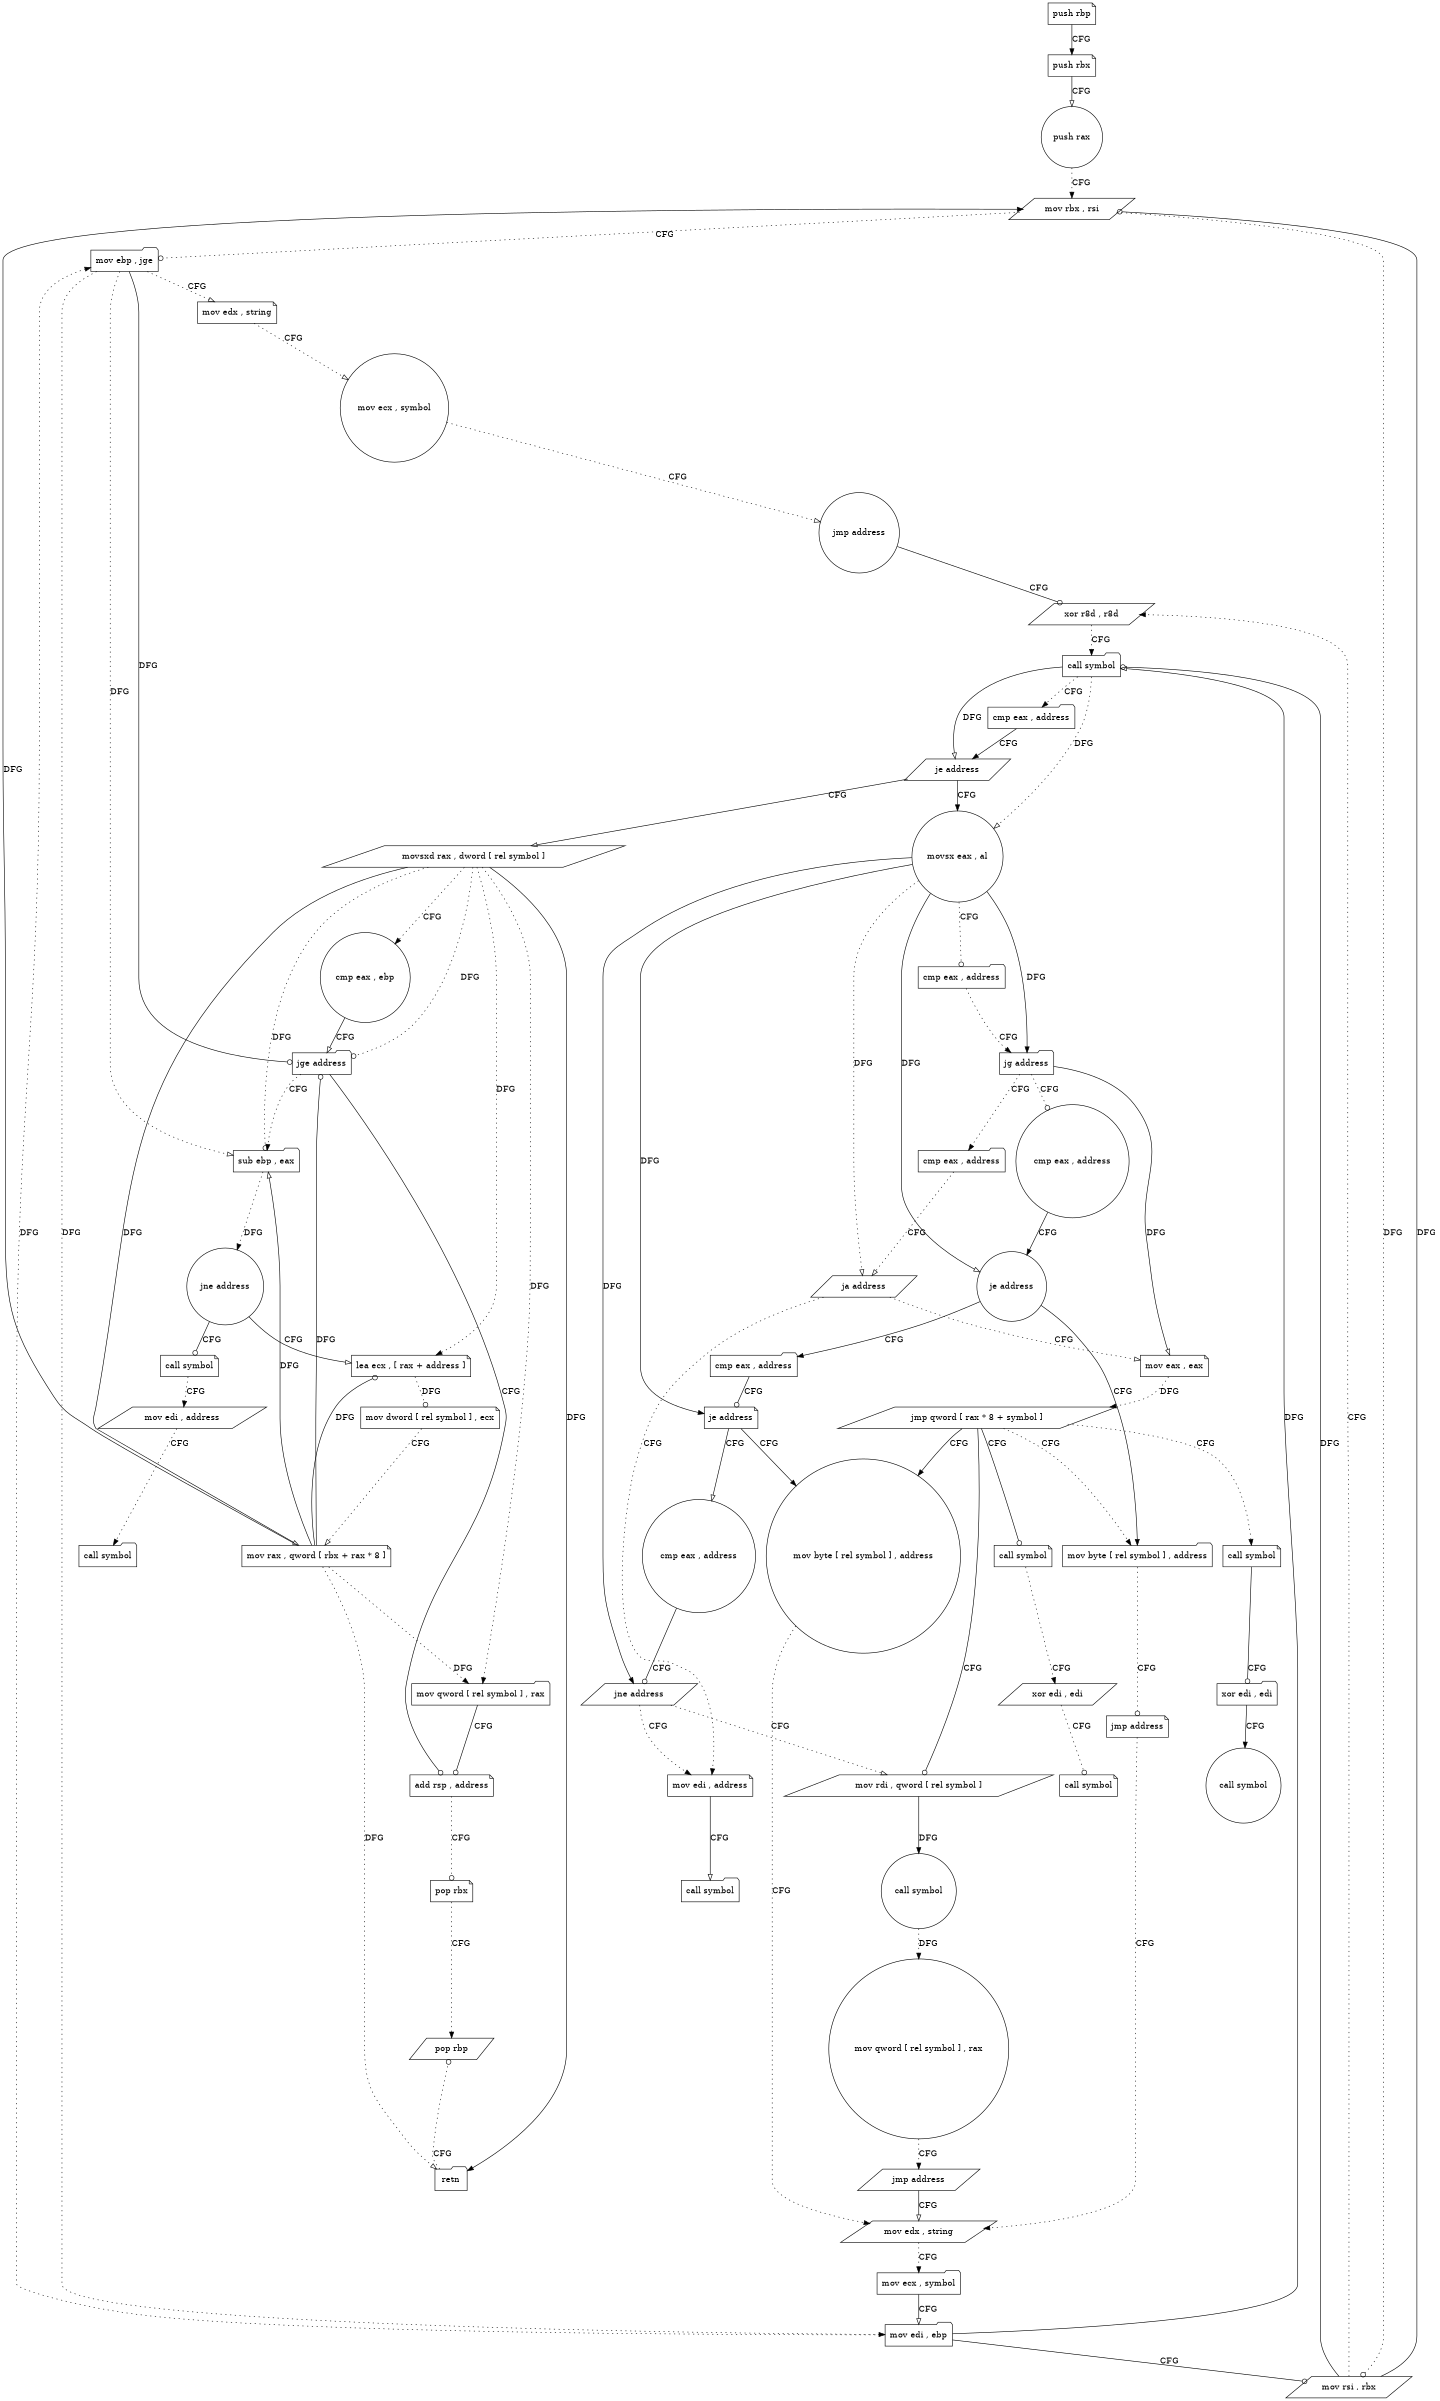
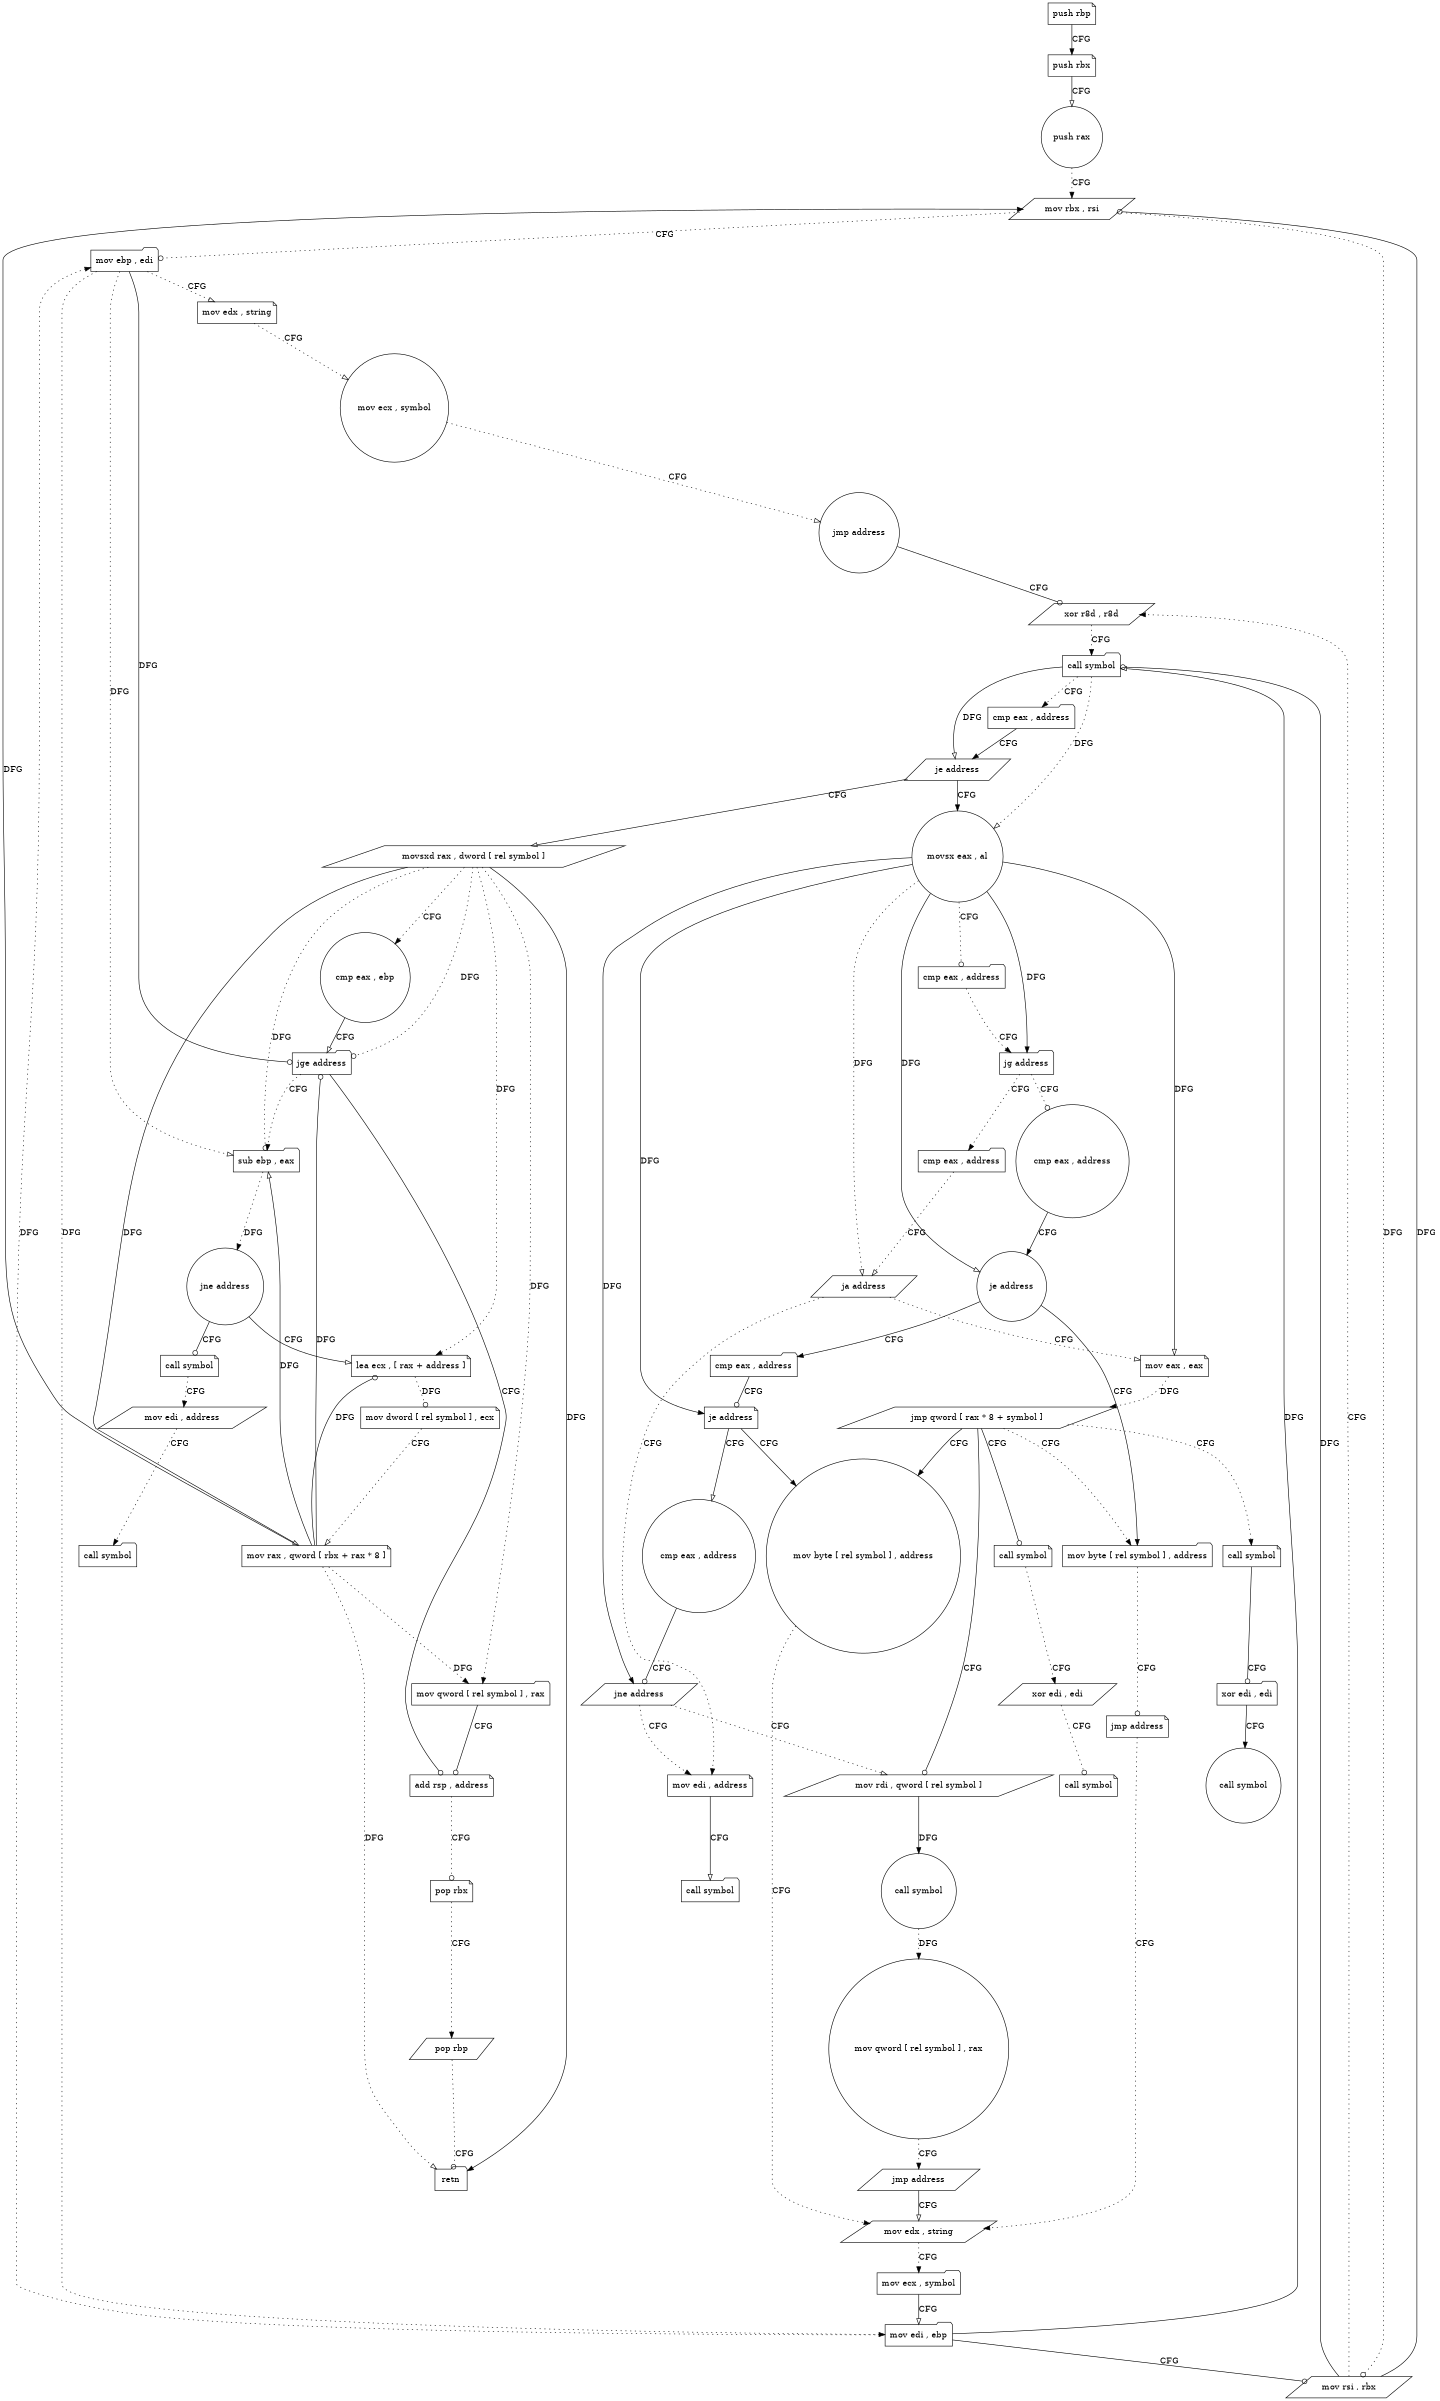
node "mov ebp , jge": label "mov ebp , jge" -> "mov ebp , edi"
edge "jg address" -> "mov eax , eax": now "movsx eax , al" -> "mov eax , eax"
edge "retn" -> "pop rbp": reversed
